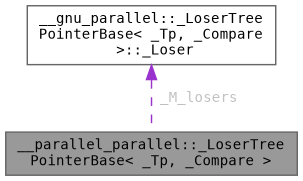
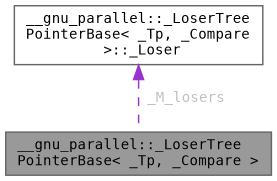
node "__parallel_parallel::_LoserTree PointerBase< _Tp, _Compare >": label "__parallel_parallel::_LoserTree PointerBase< _Tp, _Compare >" -> "__gnu_parallel::_LoserTree PointerBase< _Tp, _Compare >"
